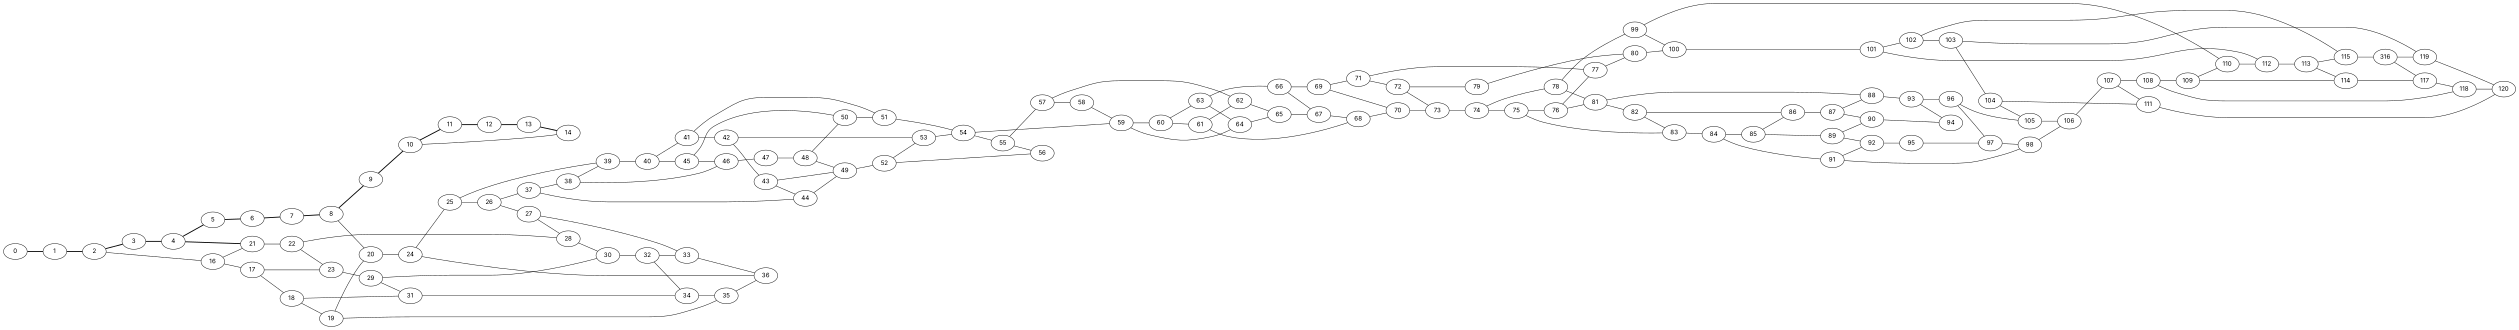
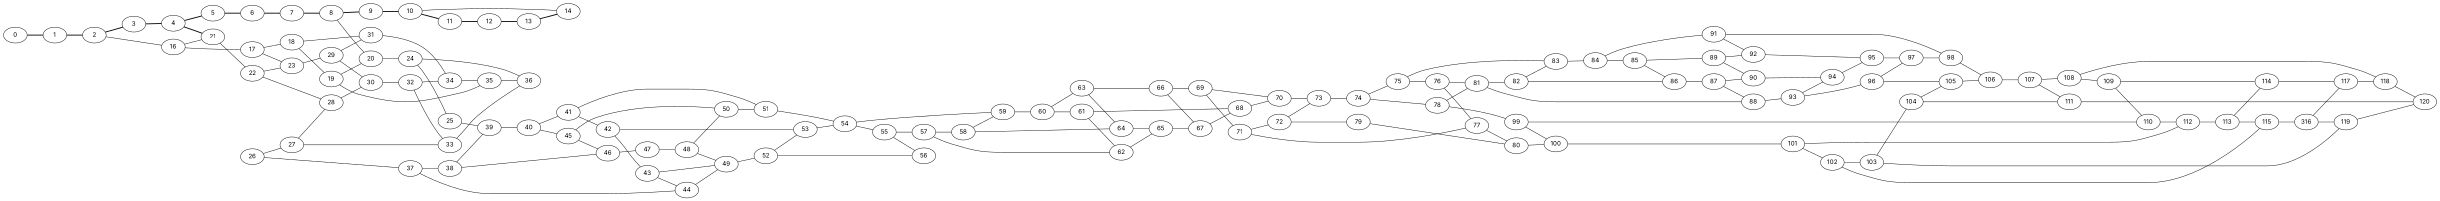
edge "95" -- "94": added
edge "59" -- "64": now "58" -- "64"
edge "25" -- "26": removed
